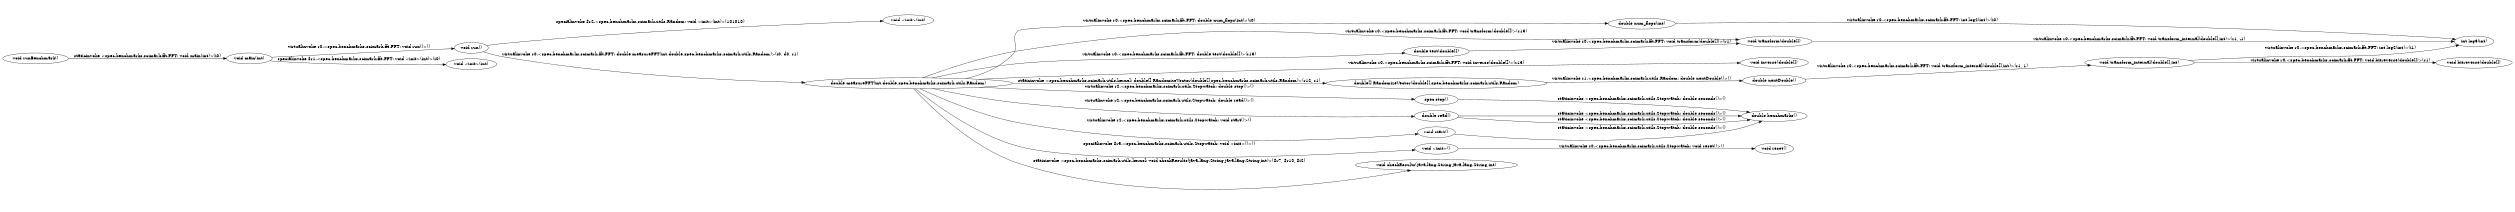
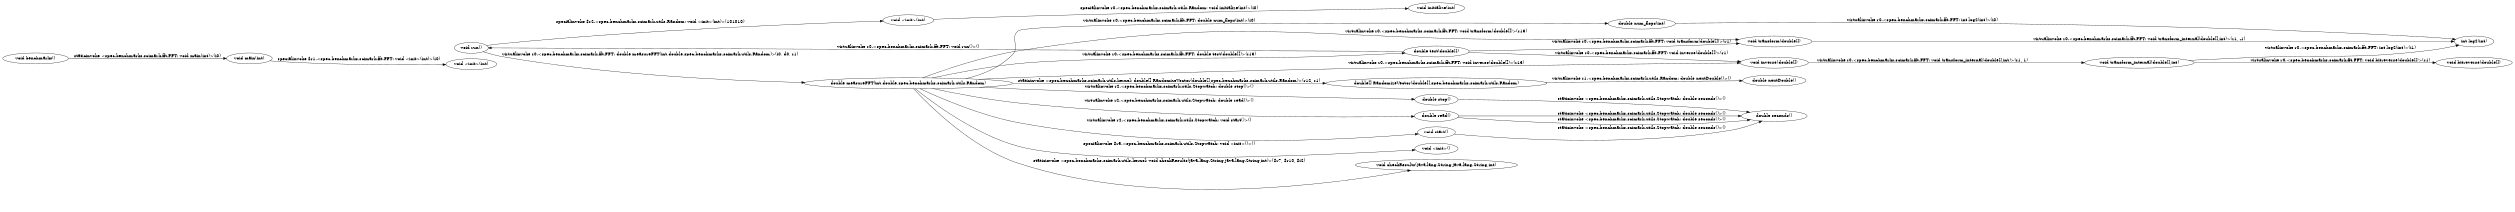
node "void initialize(int)": added
node "int log6(int)": label "int log6(int)" -> "int log2(int)"
edge "void main(int)" -> "void run()": now "double test(double[])" -> "void run()"
edge "double test(double[])" -> "void inverse(double[])": added, label "virtualinvoke r0.<spec.benchmarks.scimark.fft.FFT: void inverse(double[])>(r1)"
node "void runBenchmark()": label "void runBenchmark()" -> "void benchmarks()"
edge "double nextDouble()" -> "void transform_internal(double[],int)": now "void inverse(double[])" -> "void transform_internal(double[],int)"
node "spec stop()": label "spec stop()" -> "double stop()"
node "double benchmarks()": label "double benchmarks()" -> "double seconds()"
node "void reset()": removed
